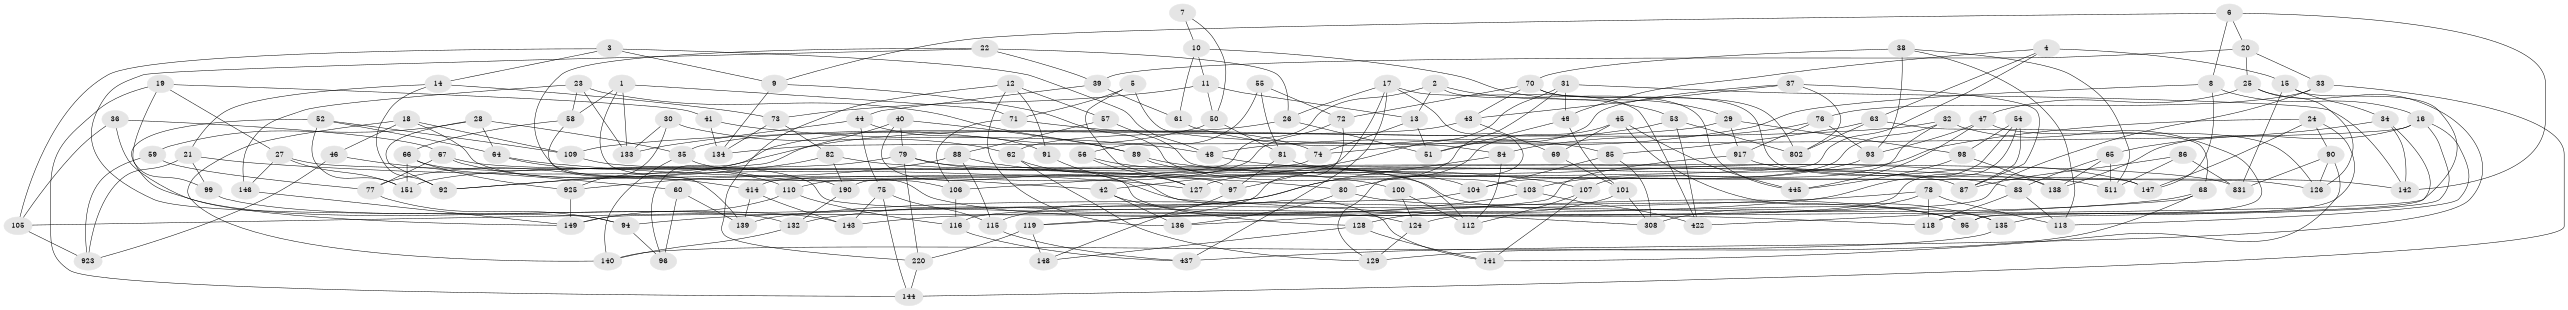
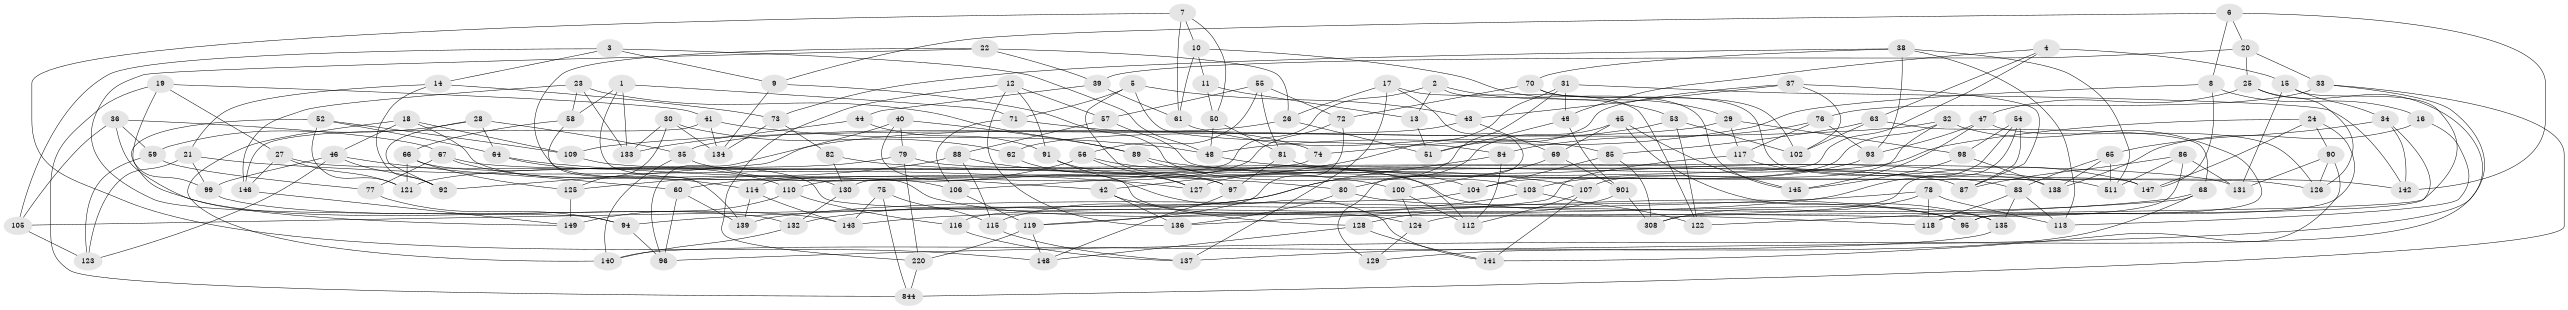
edge "7" -- "148": added
edge "7" -- "61": added
edge "55" -- "57": added
edge "11" -- "73": now "38" -- "73"
edge "70" -- "43": now "5" -- "43"
edge "41" -- "146": added
edge "36" -- "59": added
edge "13" -- "74": removed
edge "16" -- "134": now "30" -- "134"
edge "50" -- "77": now "50" -- "48"
node "917": label "917" -> "117"
node "802": label "802" -> "102"
edge "44" -- "75": removed
edge "17" -- "97": now "91" -- "97"
edge "46" -- "99": added
edge "69" -- "100": added
edge "82" -- "92": now "46" -- "92"
edge "56" -- "60": added
node "151": label "151" -> "121"
node "925": label "925" -> "125"
node "414": label "414" -> "114"
node "190": label "190" -> "130"
node "101": label "101" -> "901"
node "445": label "445" -> "145"
node "831": label "831" -> "131"
edge "79" -- "308": now "86" -- "308"
edge "106" -- "116": now "106" -- "119"
edge "16" -- "135": now "83" -- "135"
edge "33" -- "149": now "33" -- "96"
node "422": label "422" -> "122"
edge "62" -- "129": removed
node "923": label "923" -> "123"
node "437": label "437" -> "137"
node "144": label "144" -> "844"
